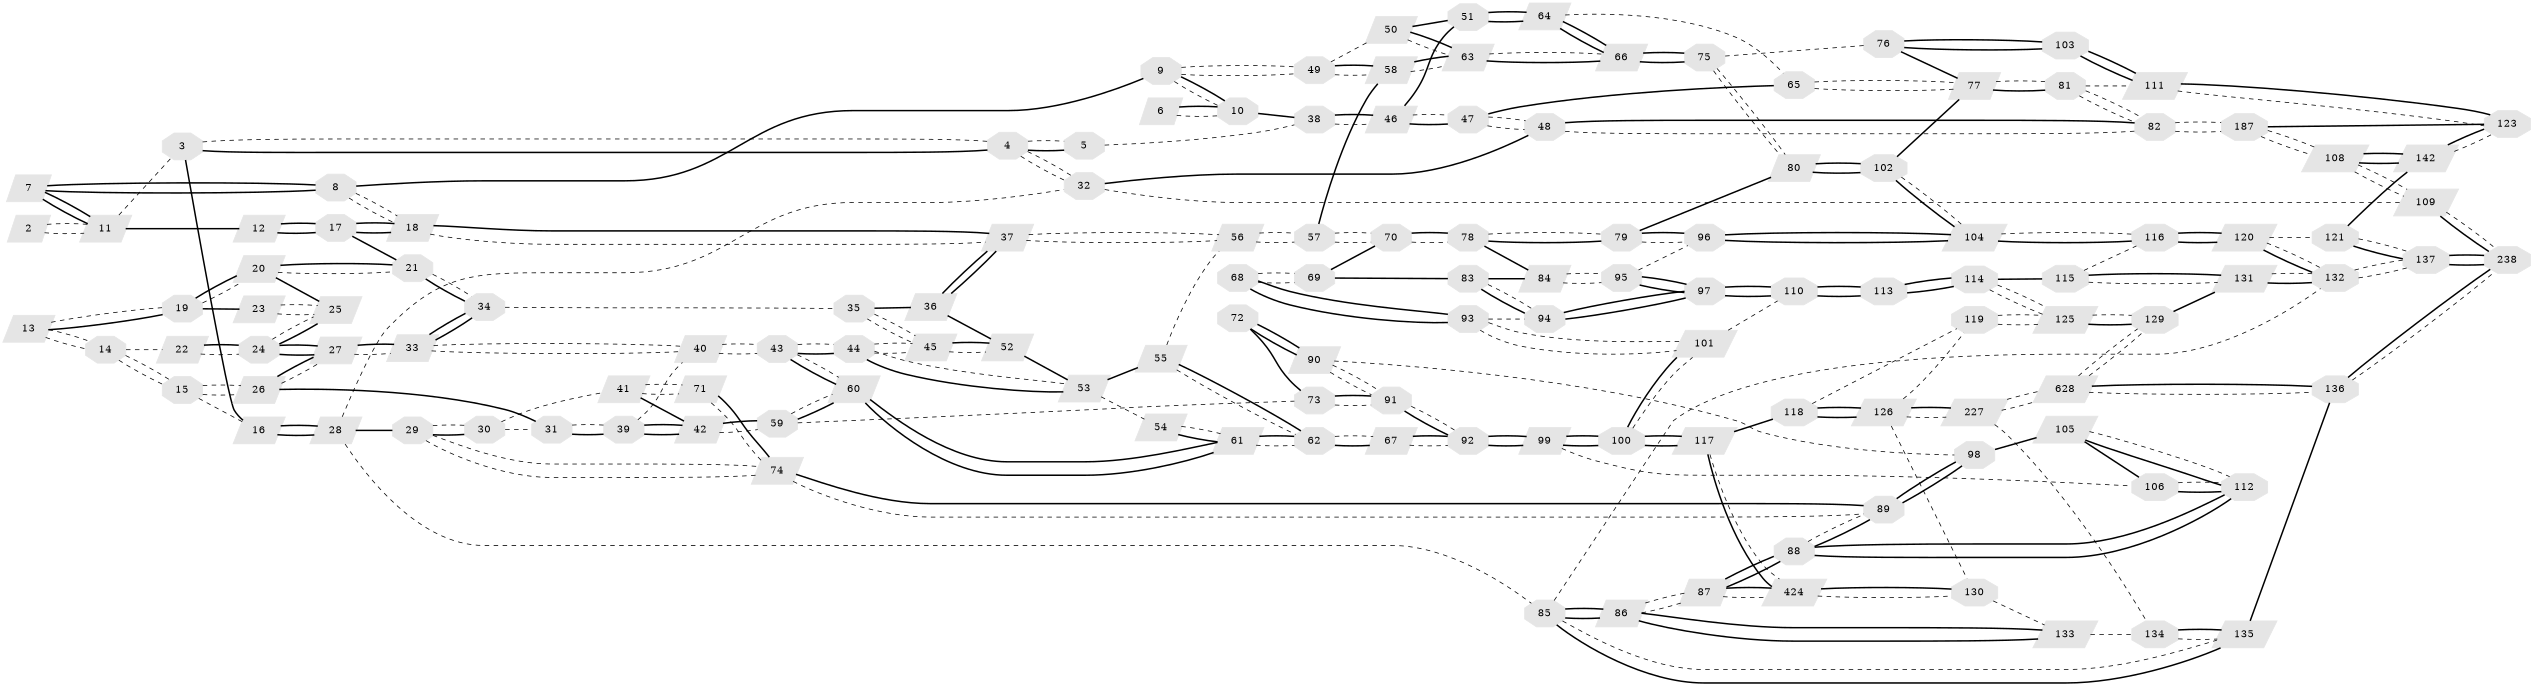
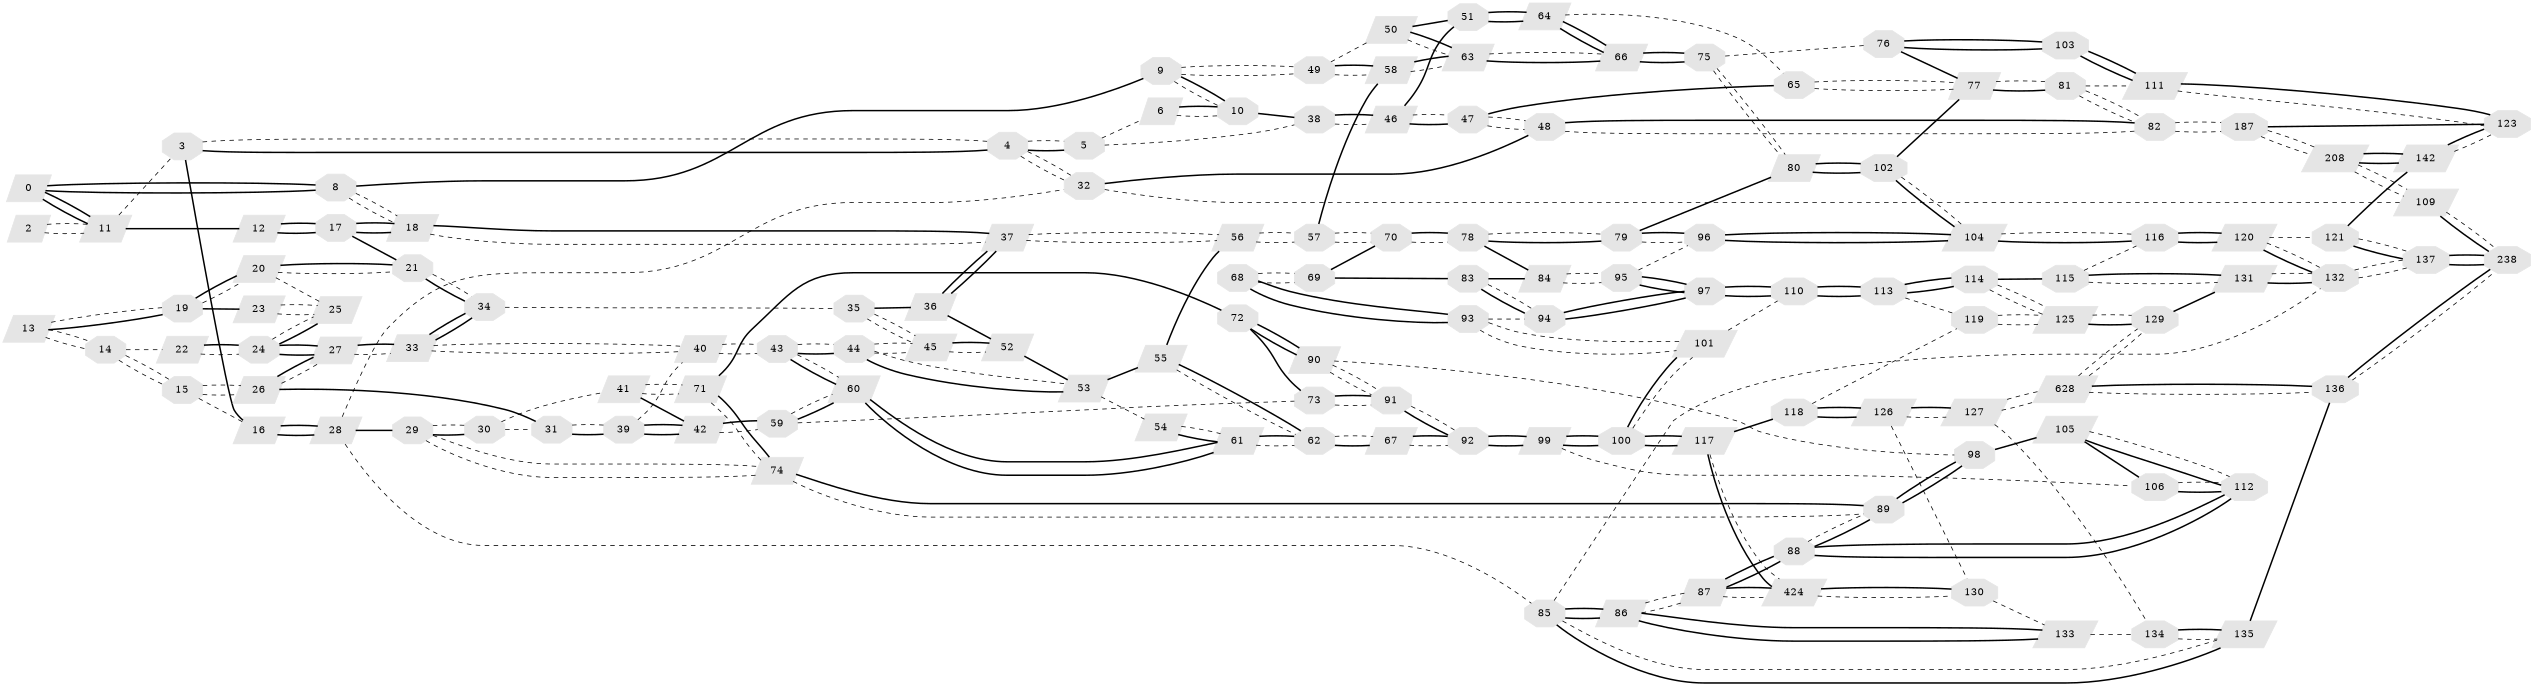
edge "6" -- "5": added
node "108": label "108" -> "208"
node "7": label "7" -> "0"
edge "72" -- "71": added
edge "20" -- "25": style bold -> dashed
edge "56" -- "55": style dashed -> bold
edge "119" -- "126": now "119" -- "113"
node "227": label "227" -> "127"
